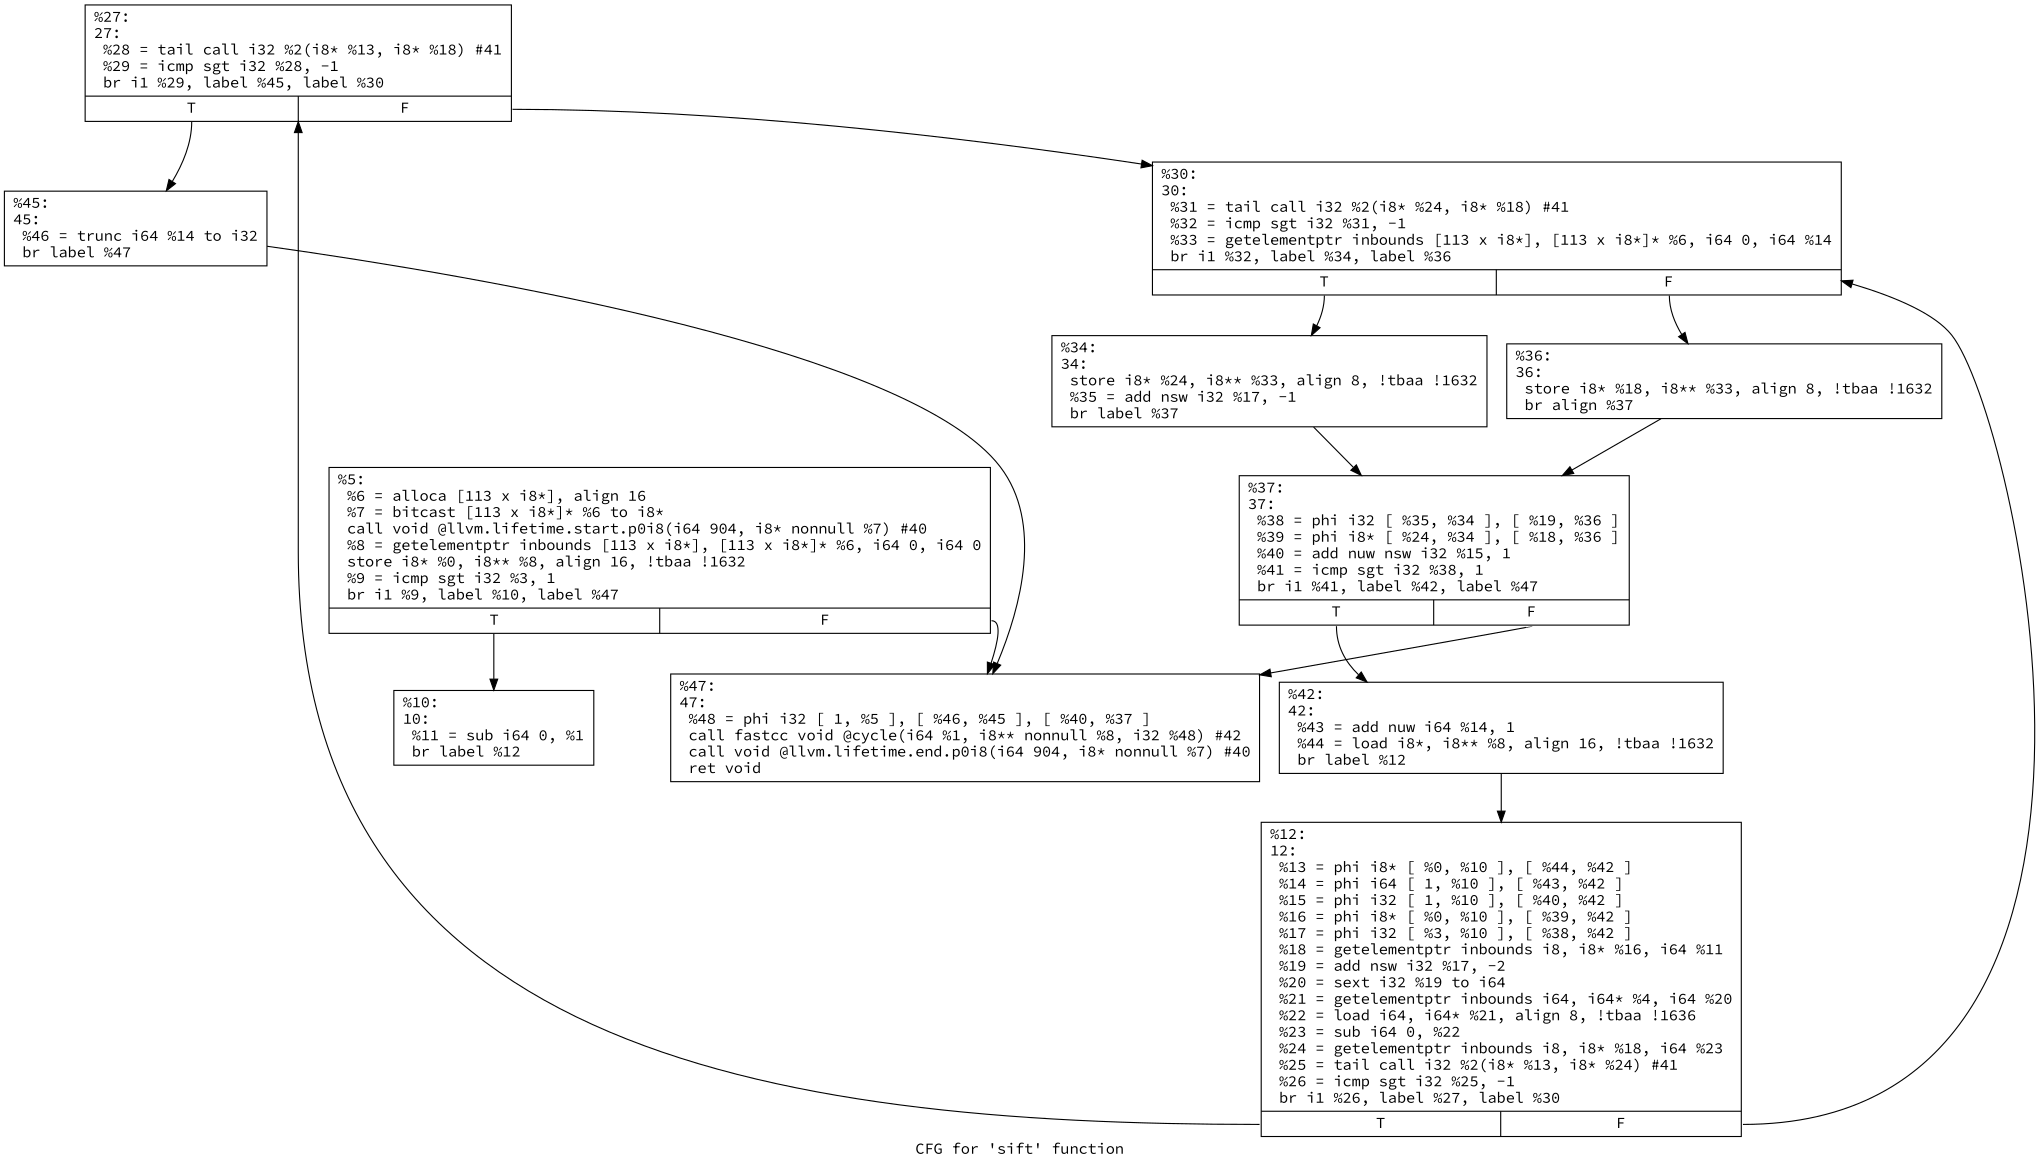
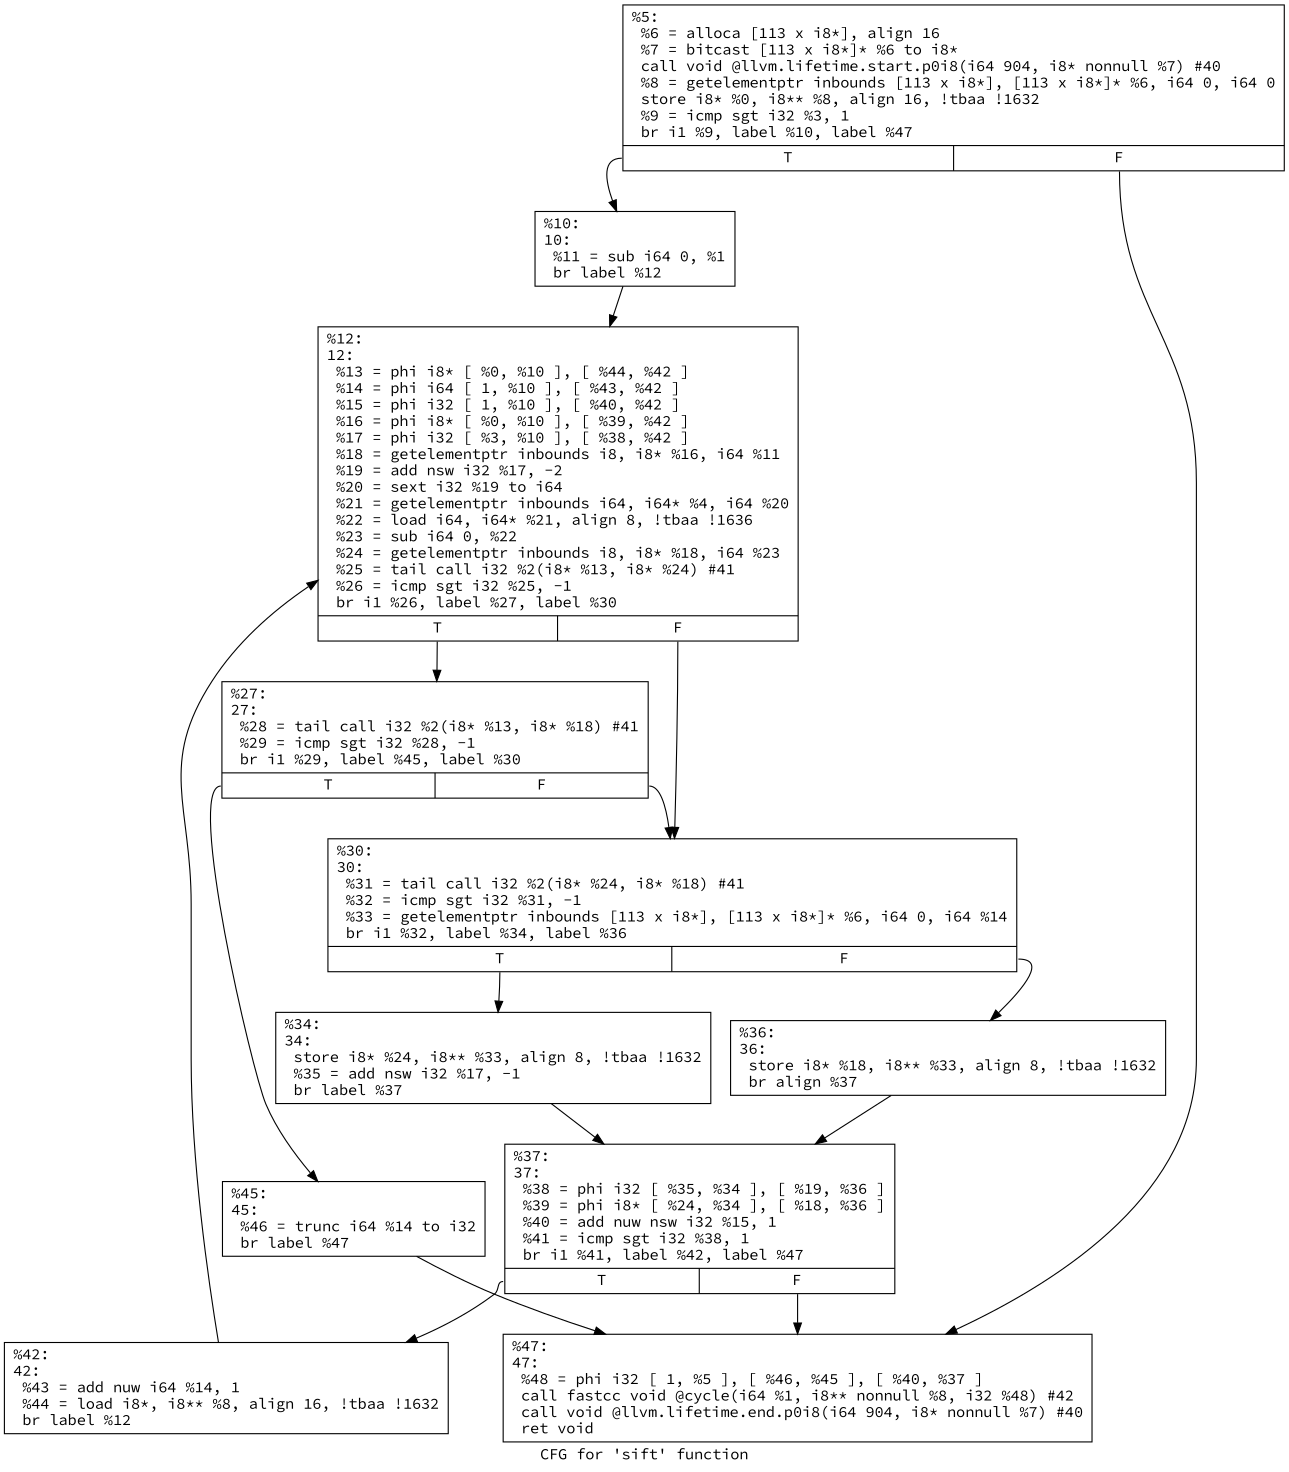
edge "%10:" -> "%12:": added
